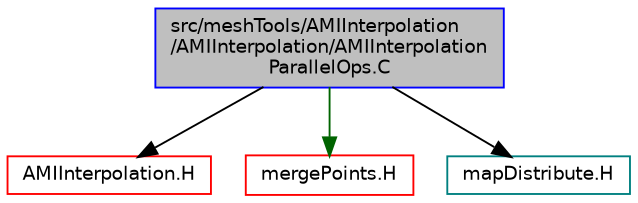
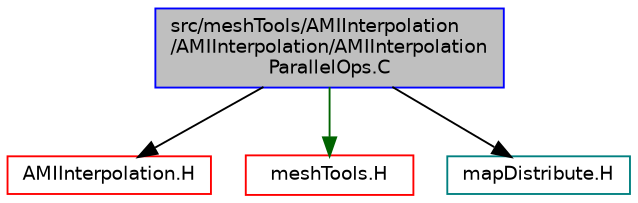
node "mergePoints.H": label "mergePoints.H" -> "meshTools.H"
